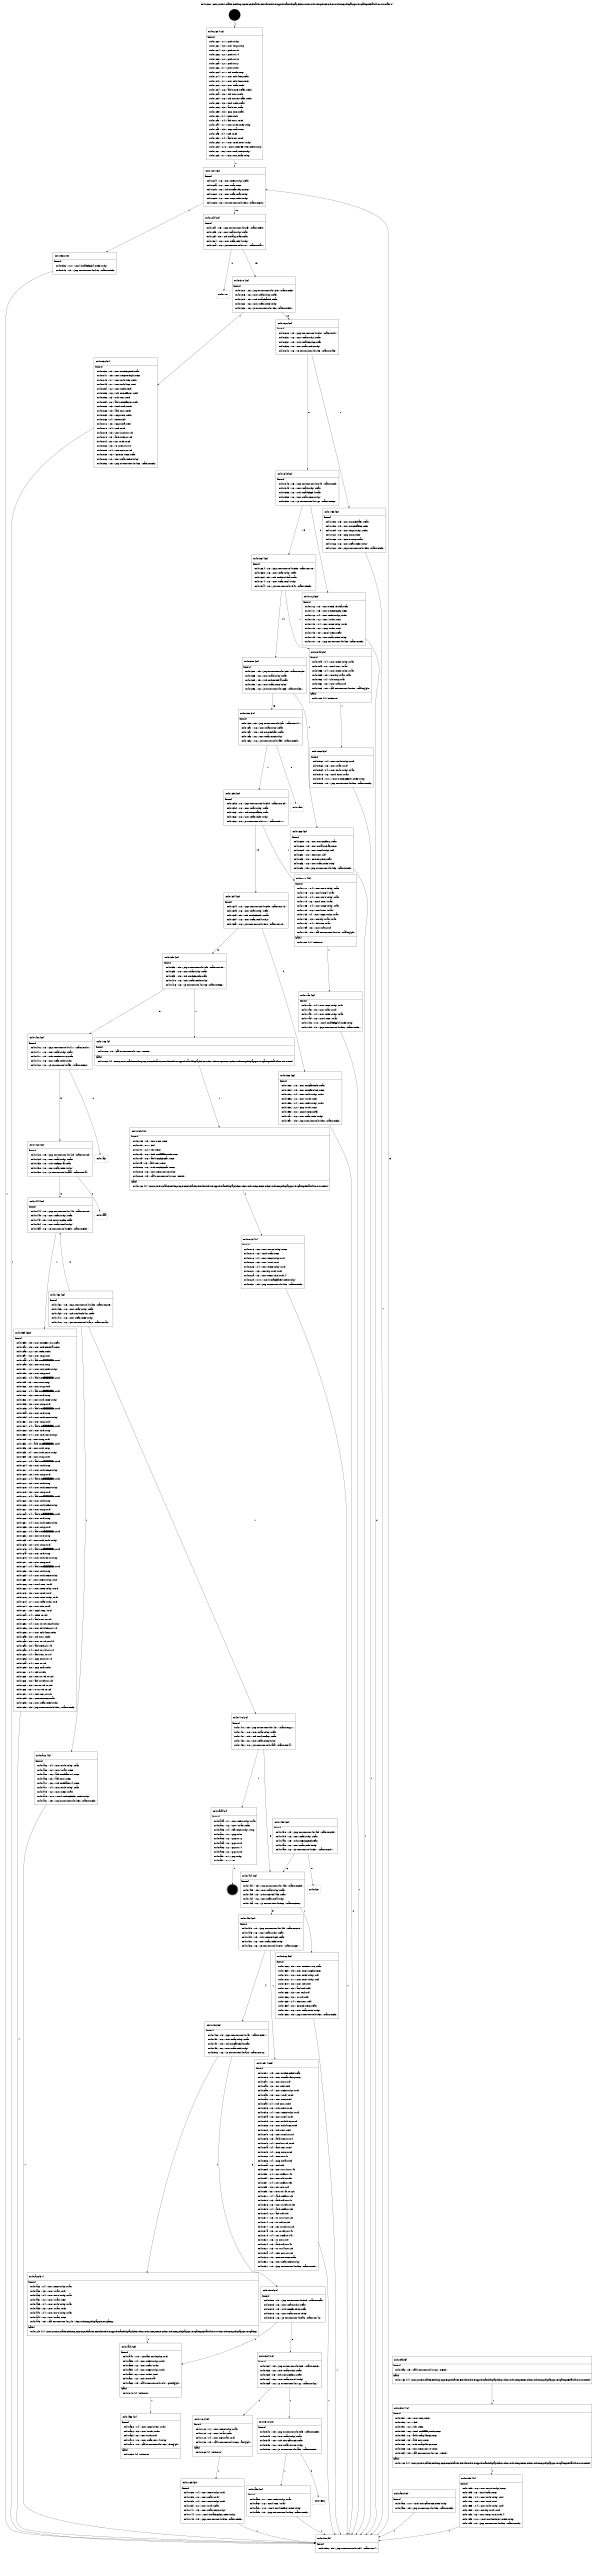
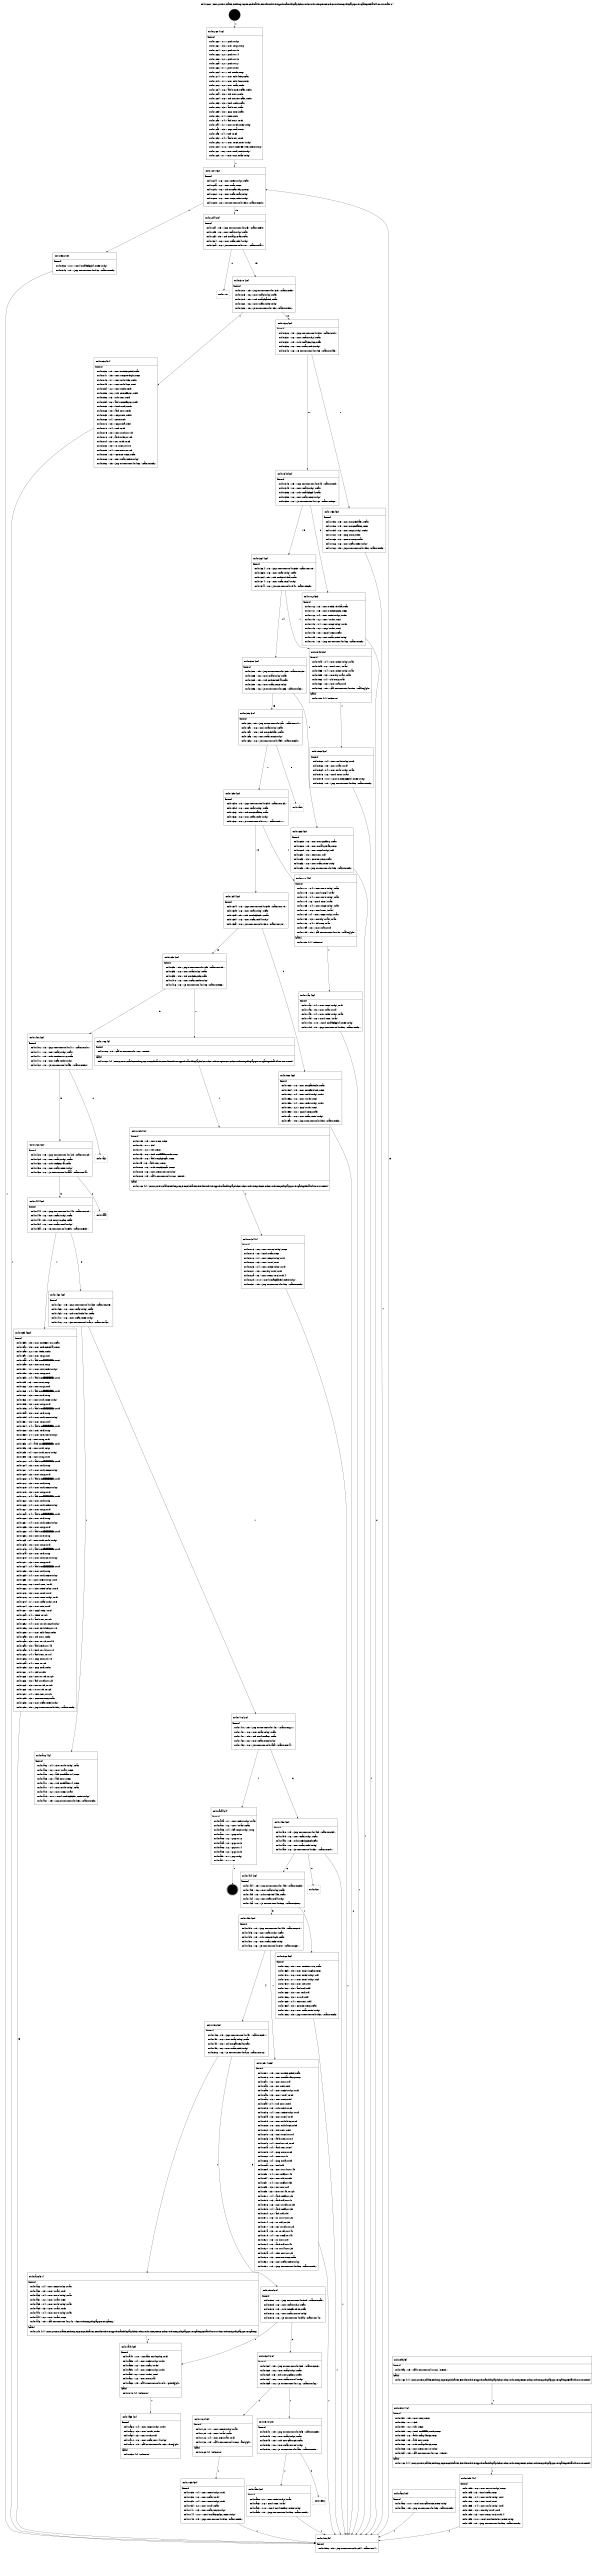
edge "0x401460 [28]" -> "0x401444 [28]": reversed
edge "0x40147c [28]" -> "0x4014b4 [28]": now "0x40147c [28]" -> "0x401498 [28]"
edge "0x40159b [328]" -> "0x401b5c [5]": label " 1" -> " 13"
edge "0x401a02 [42]" -> "0x401b5c [5]": now "0x401498 [28]" -> "0x401b5c [5]"
